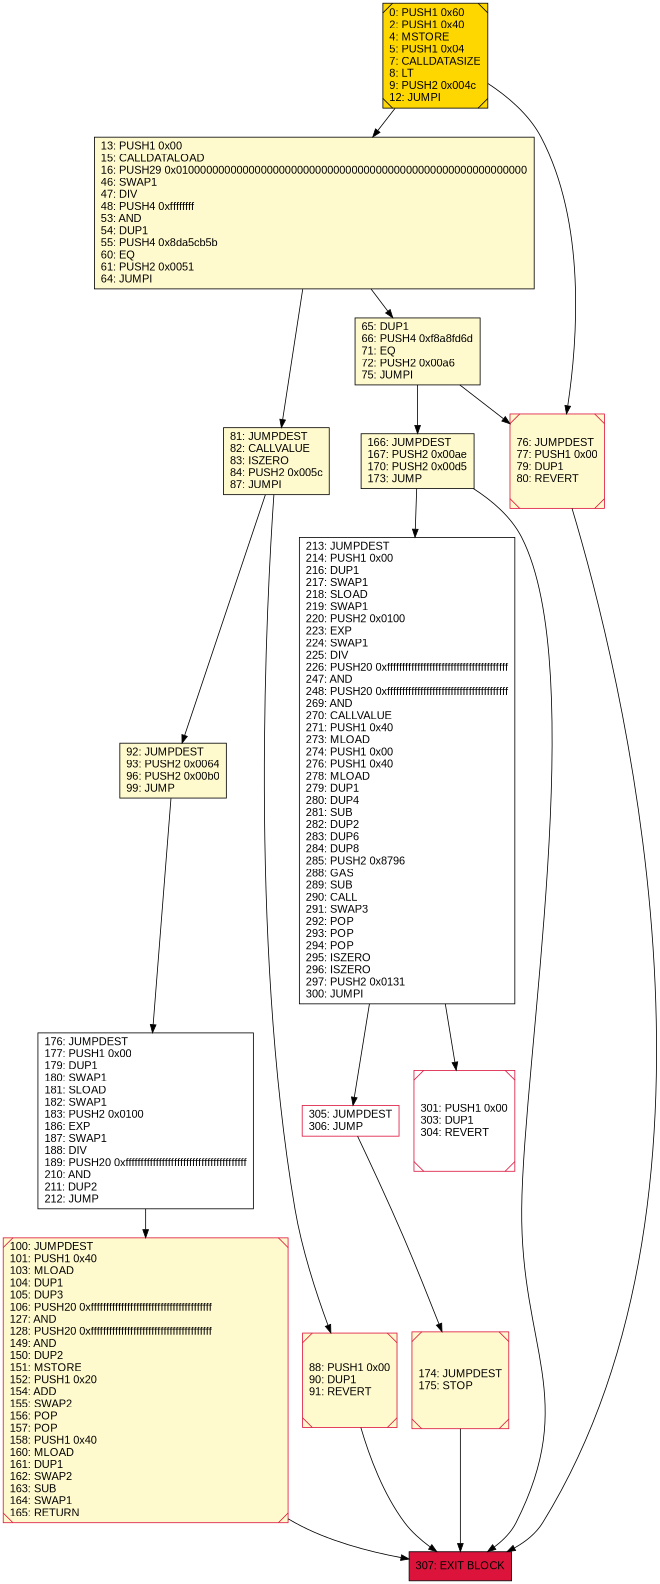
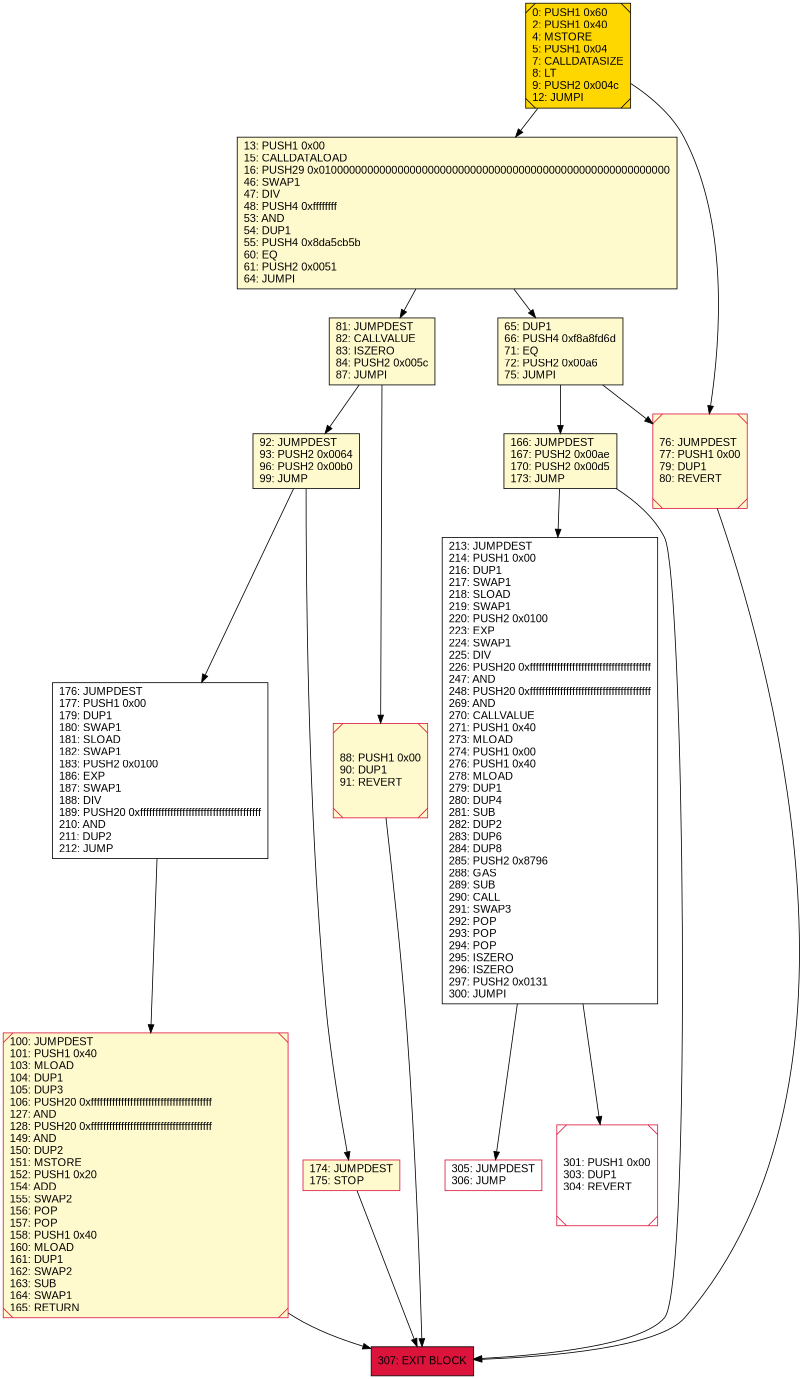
edge "305: JUMPDEST 306: JUMP" -> "174: JUMPDEST 175: STOP": now "92: JUMPDEST 93: PUSH2 0x0064 96: PUSH2 0x00b0 99: JUMP" -> "174: JUMPDEST 175: STOP"
node "174: JUMPDEST 175: STOP": shape Msquare -> box
